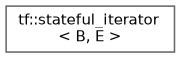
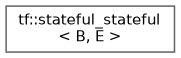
node "tf::stateful_iterator < B, E >": label "tf::stateful_iterator < B, E >" -> "tf::stateful_stateful < B, E >"
